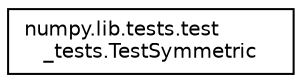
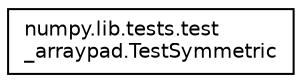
node "numpy.lib.tests.test _tests.TestSymmetric": label "numpy.lib.tests.test _tests.TestSymmetric" -> "numpy.lib.tests.test _arraypad.TestSymmetric"
